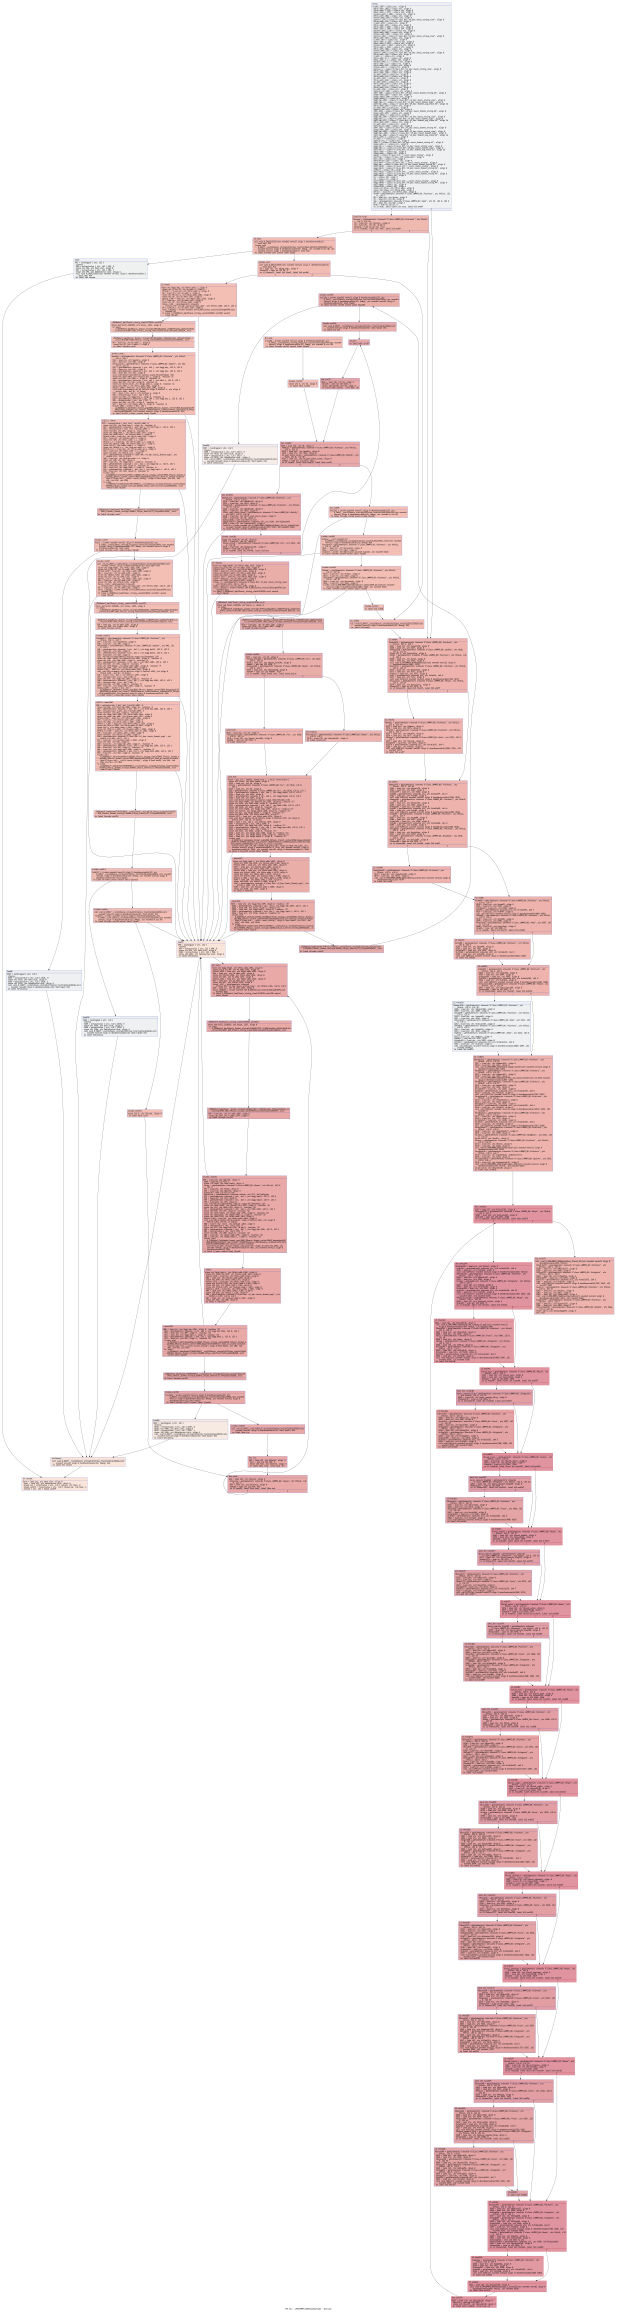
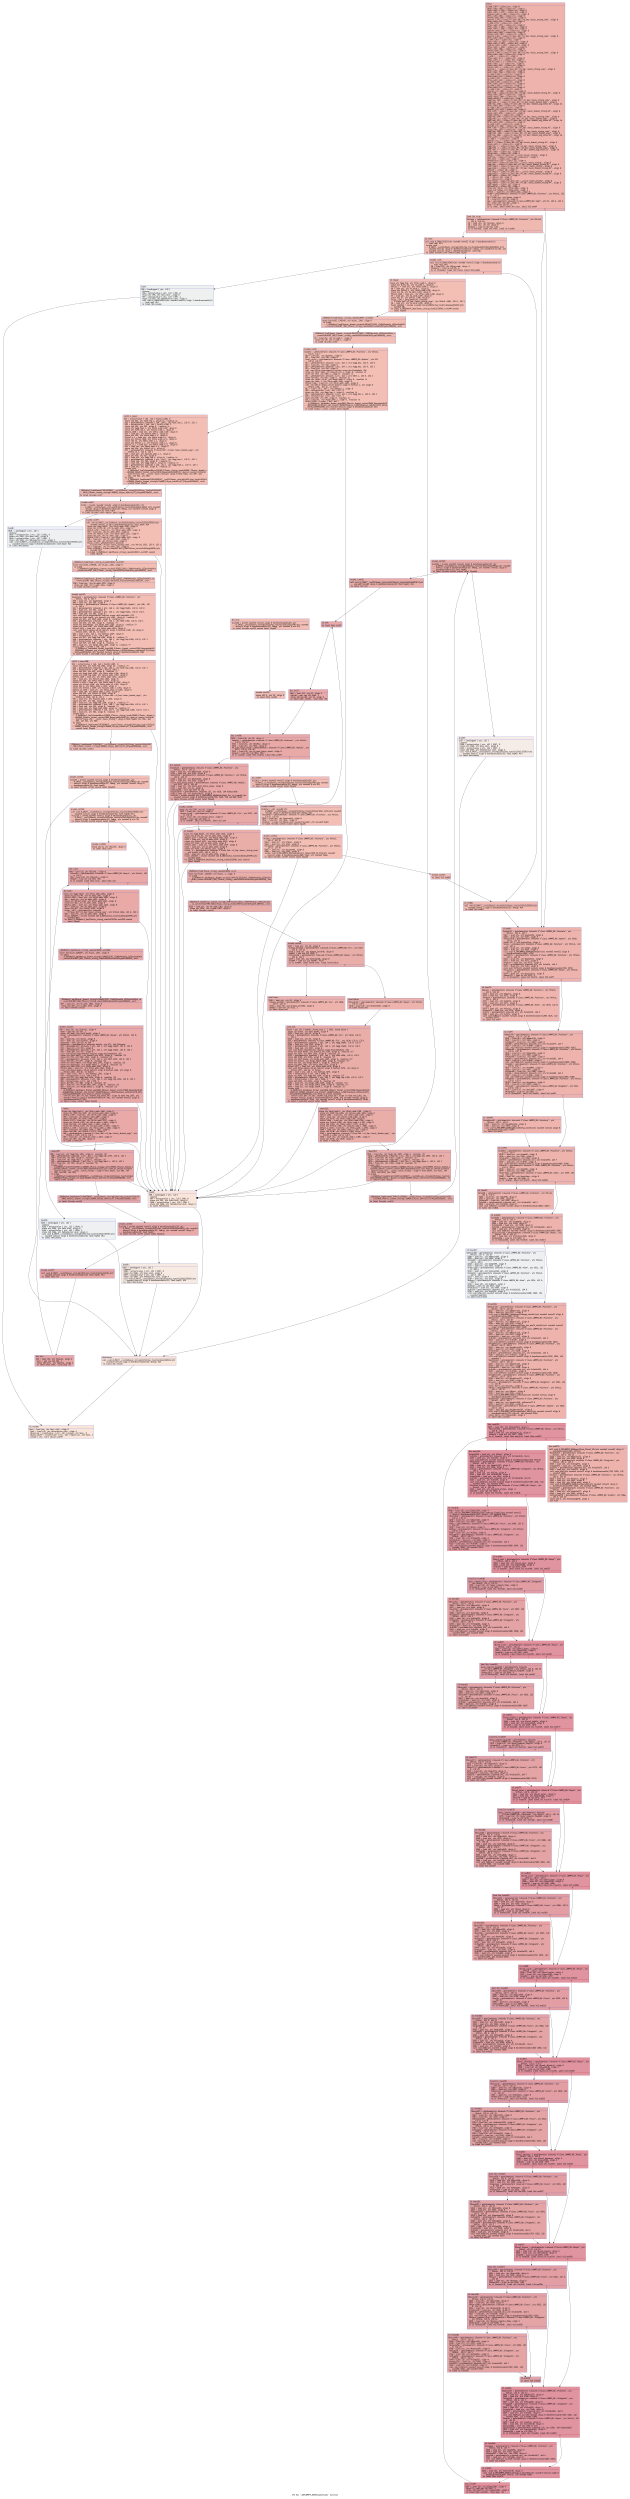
node "entry:": fillcolor #d9dce170 -> #d6524470
edge "lpad5:" -> "for.body:": reversed
